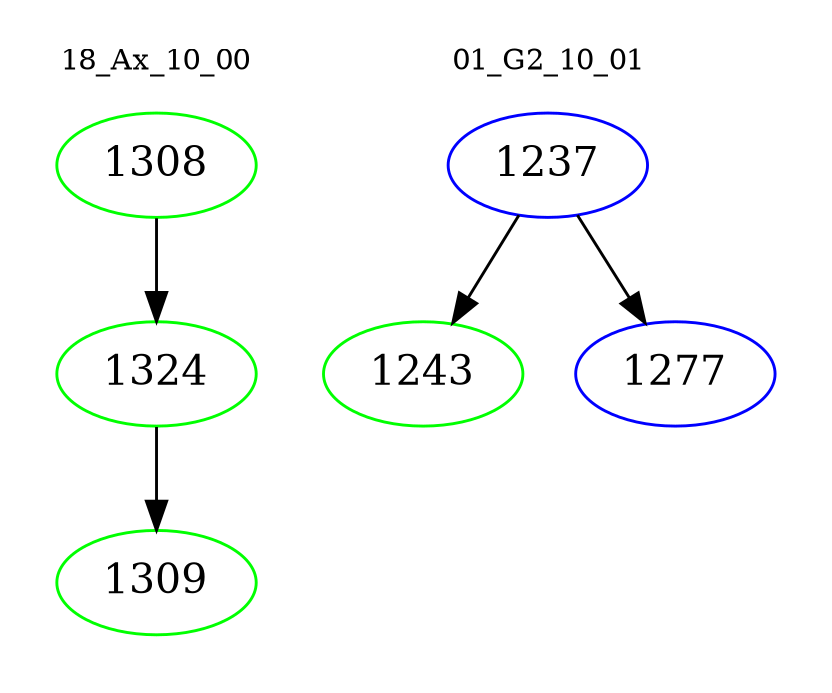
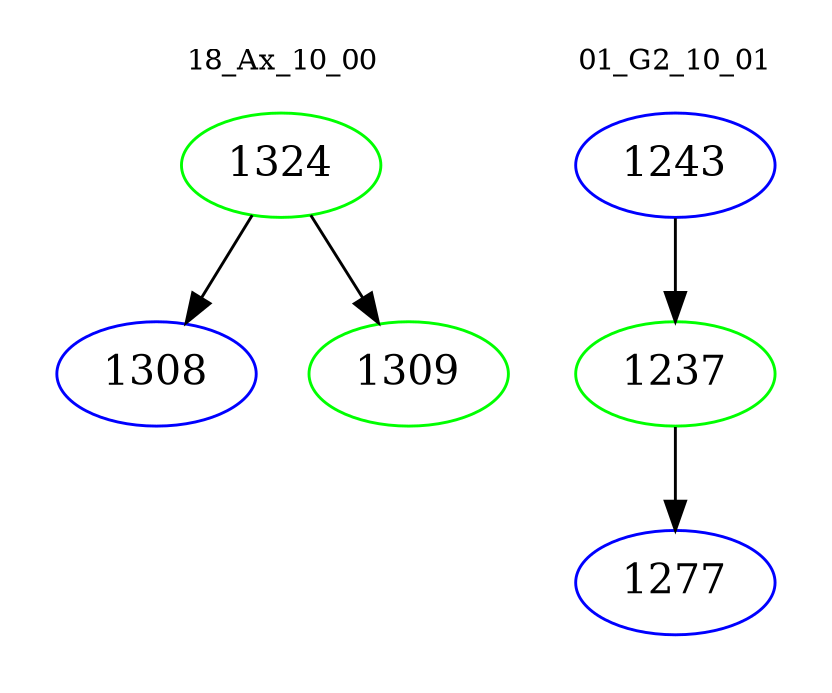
node "1308": color green -> blue
node "1237": color blue -> green
edge "1308" -> "1324": reversed
edge "1237" -> "1243": reversed
node "1243": color green -> blue
